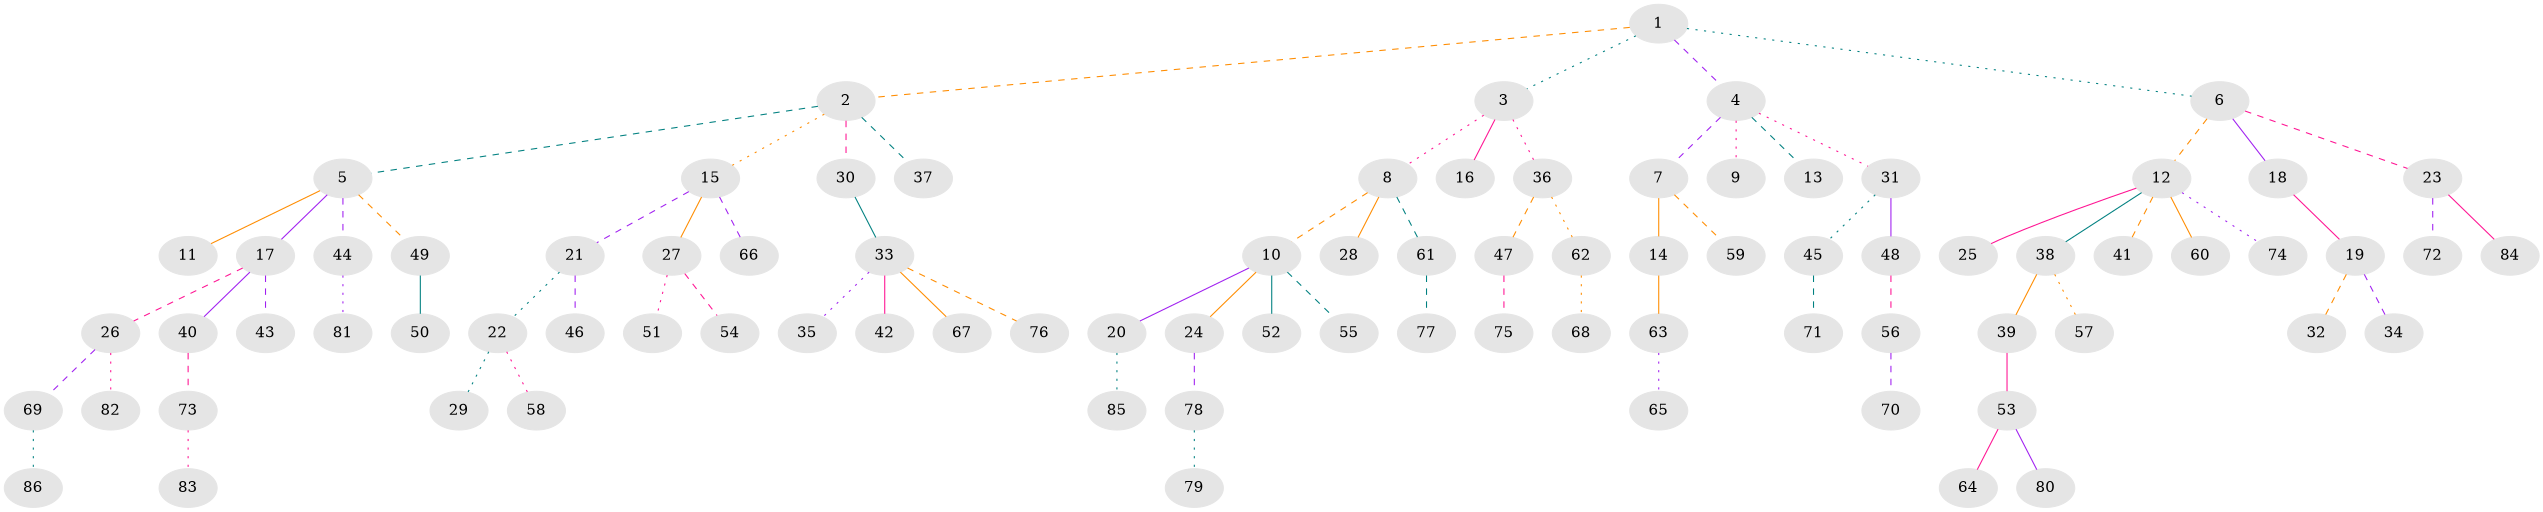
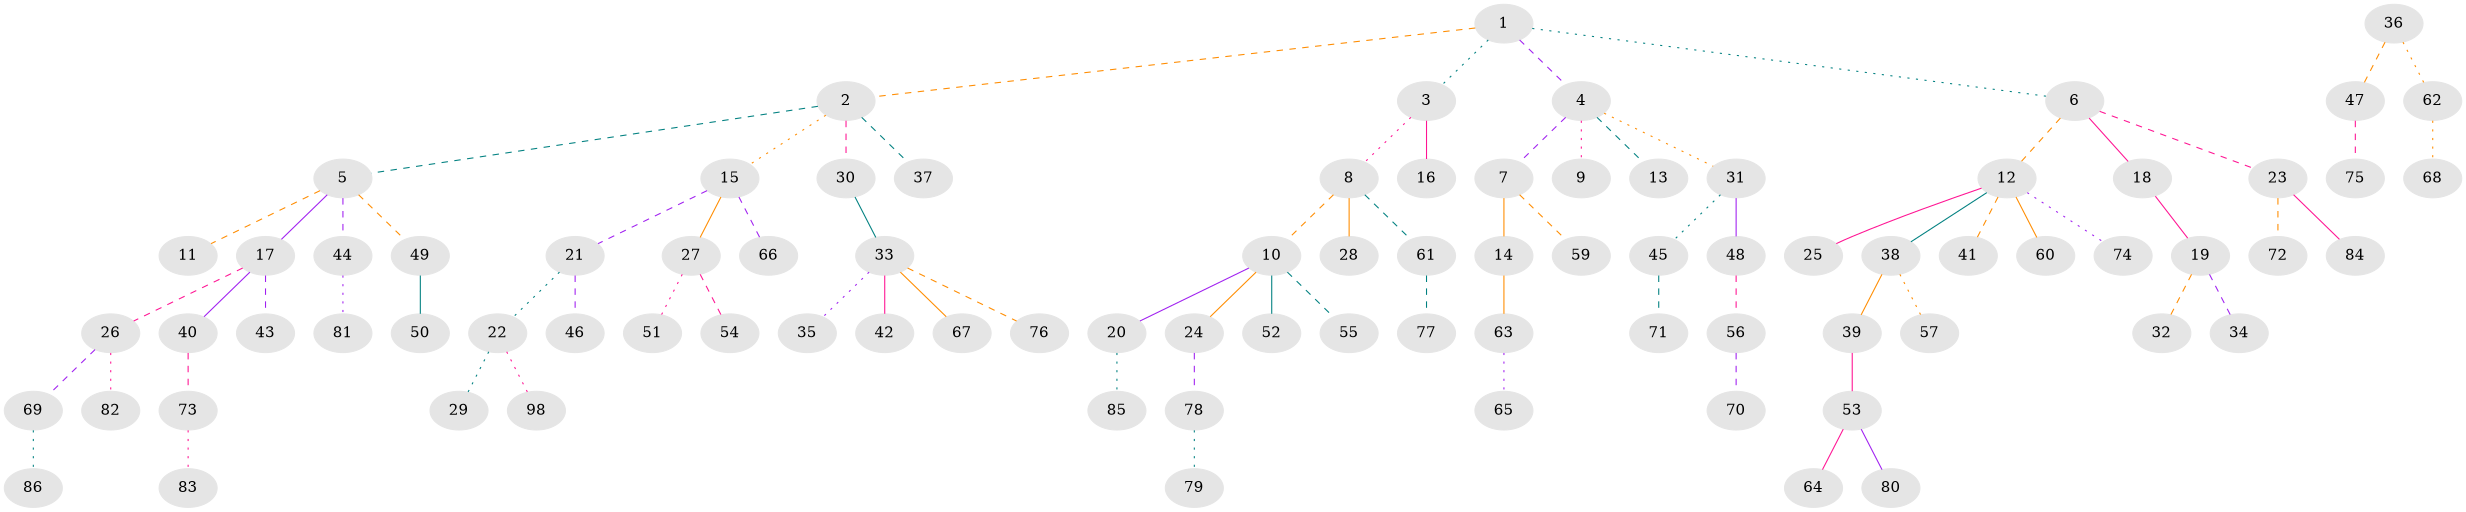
edge "3" -- "36": removed
edge "4" -- "31": color deeppink -> darkorange
edge "6" -- "18": color purple -> deeppink
edge "5" -- "11": style solid -> dashed
edge "23" -- "72": color purple -> darkorange
node "58": label "58" -> "98"
